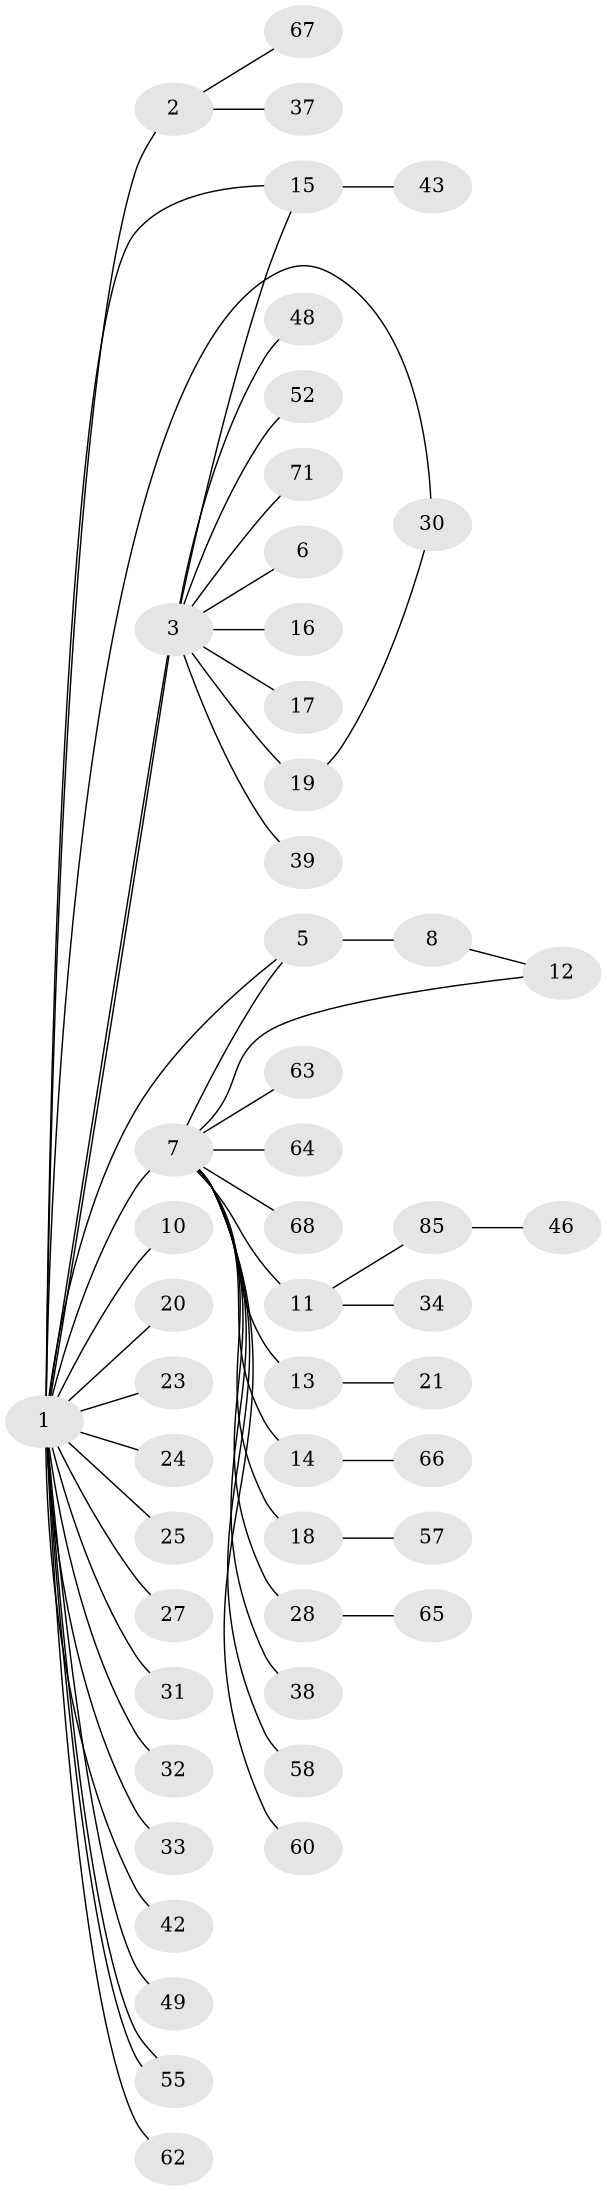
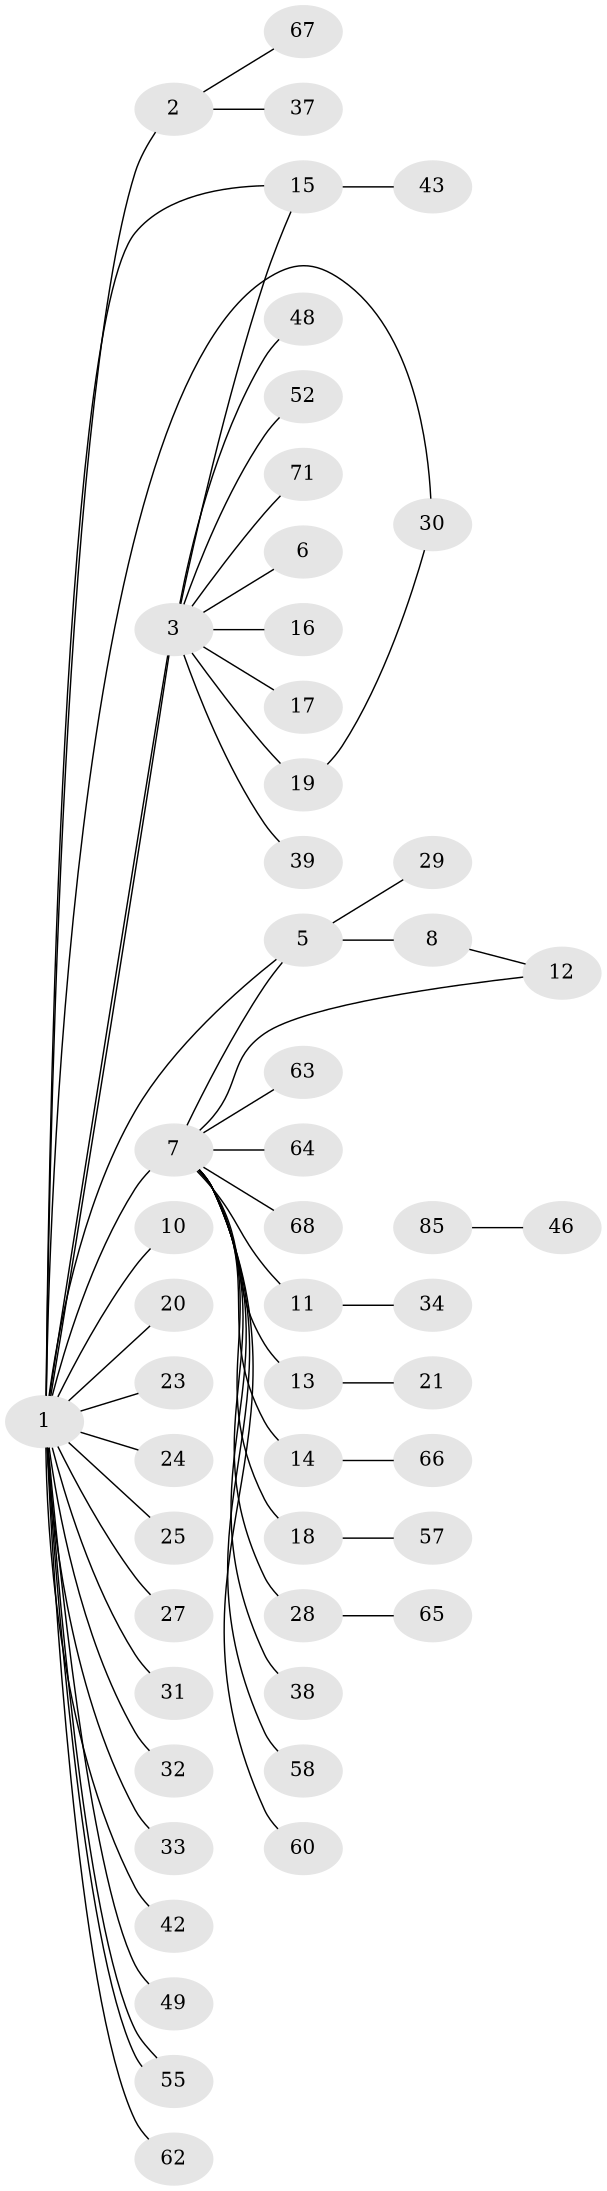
node "29": added
edge "85" -- "11": removed
